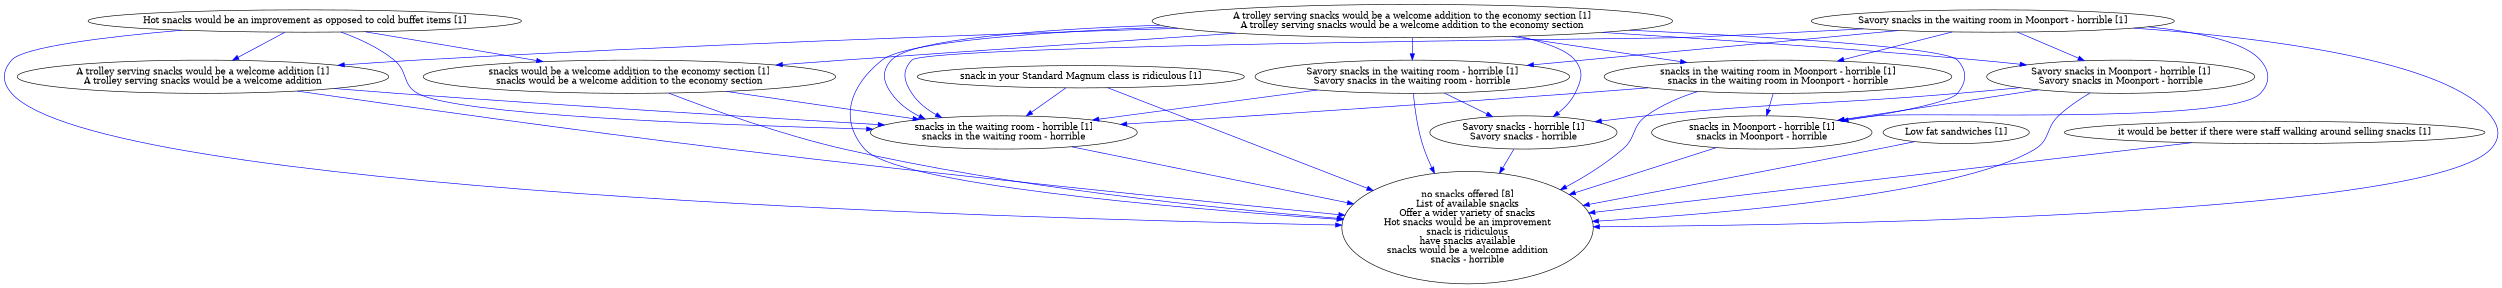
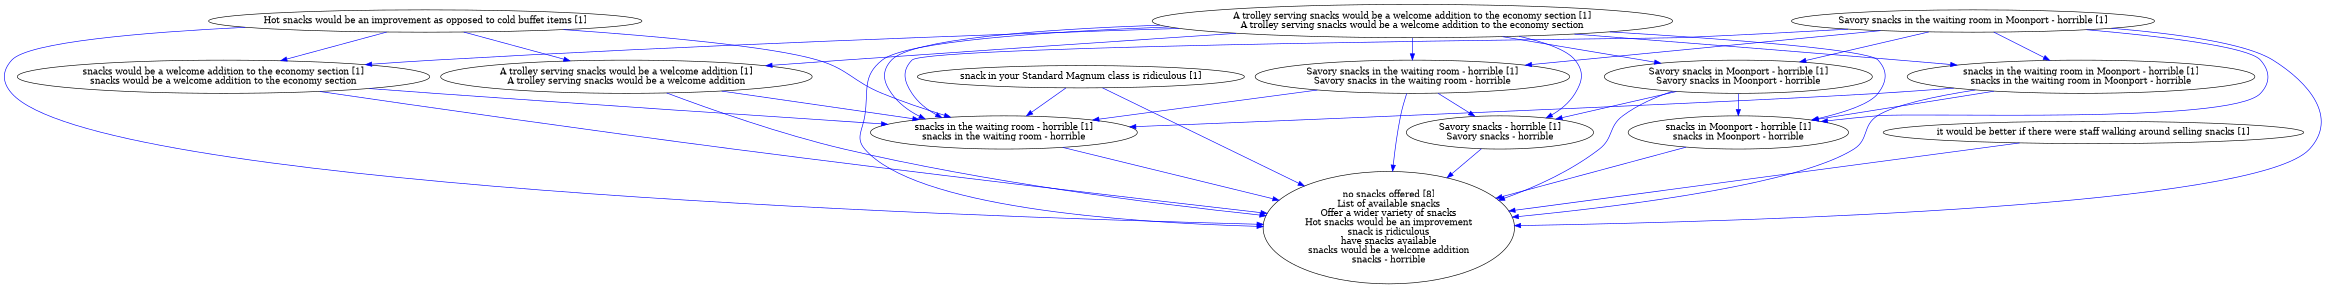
node "Low fat sandwiches [1]": removed
